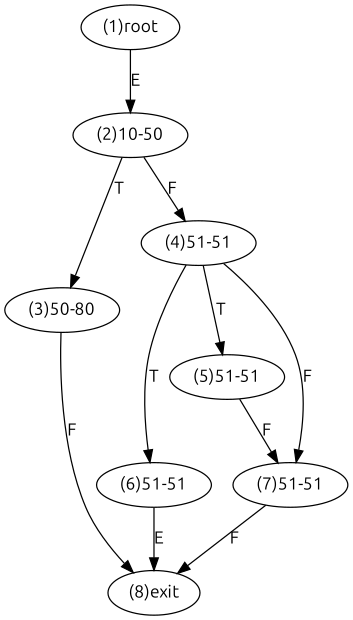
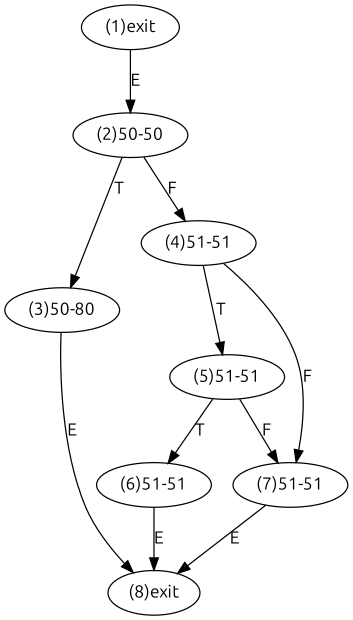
node "(1)root": label "(1)root" -> "(1)exit"
node "(2)10-50": label "(2)10-50" -> "(2)50-50"
edge "(4)51-51" -> "(6)51-51": now "(5)51-51" -> "(6)51-51"
edge "(3)50-80" -> "(8)exit": label "F" -> "E"
edge "(7)51-51" -> "(8)exit": label "F" -> "E"
